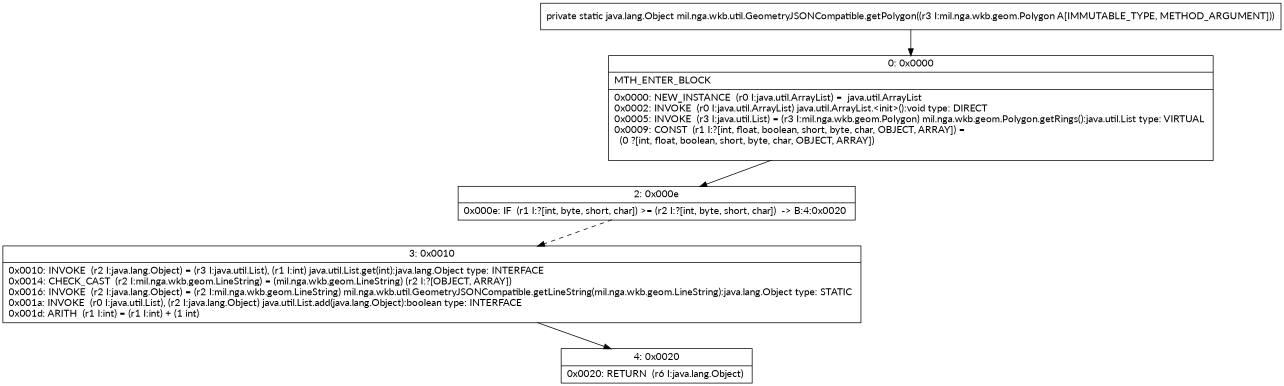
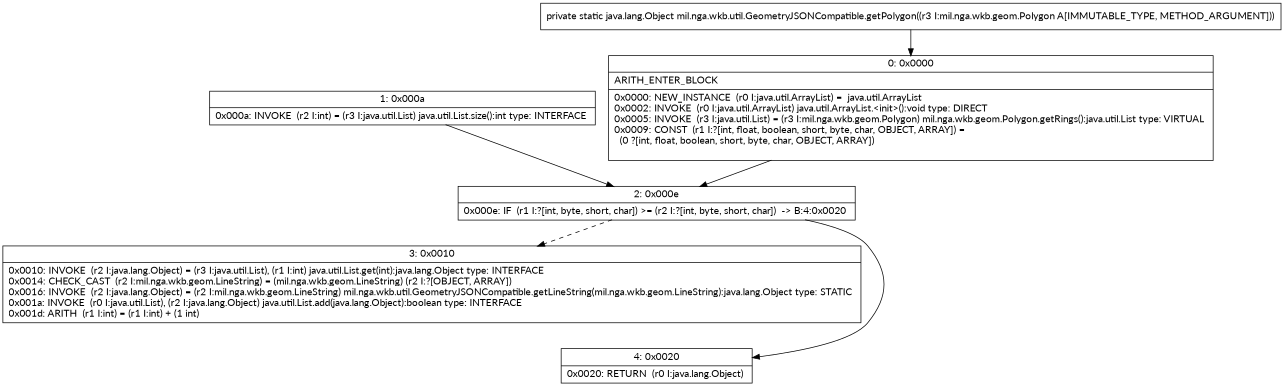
node "0: 0x0000": text "MTH_ENTER_BLOCK" -> "ARITH_ENTER_BLOCK"
node "1: 0x000a": added
edge "3: 0x0010" -> "4: 0x0020": now "2: 0x000e" -> "4: 0x0020"
node "4: 0x0020": text "0x0020: RETURN  (r6 I:java.lang.Object)" -> "0x0020: RETURN  (r0 I:java.lang.Object)"
